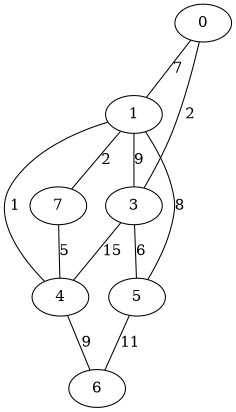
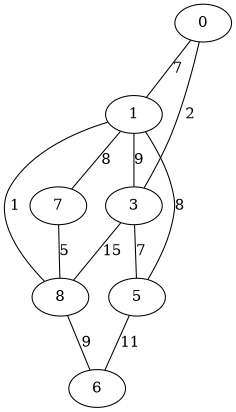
edge "1" -- "7": label "2" -> "8"
edge "3" -- "5": label "6" -> "7"
node "4": label "4" -> "8"
